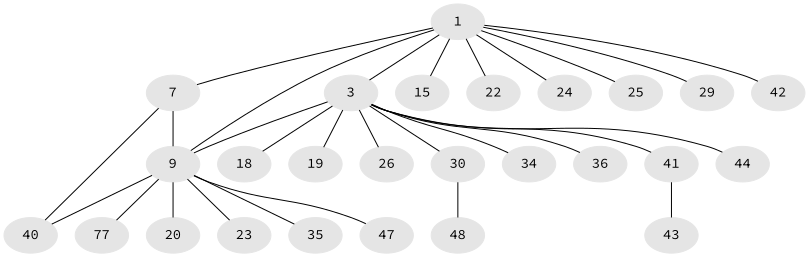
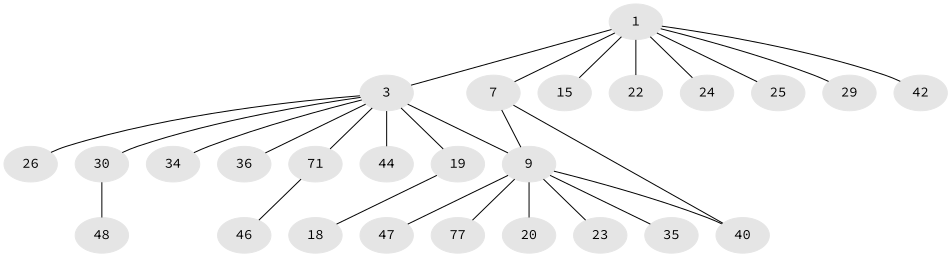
edge "1" -- "9": removed
edge "3" -- "18": now "19" -- "18"
node "41": label "41" -> "71"
node "43": label "43" -> "46"
